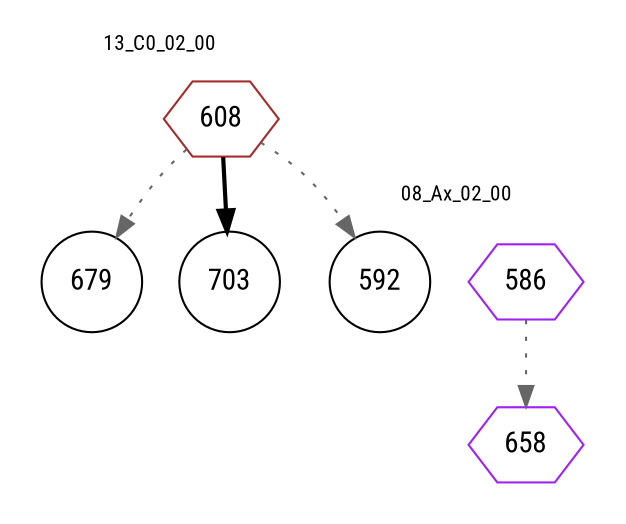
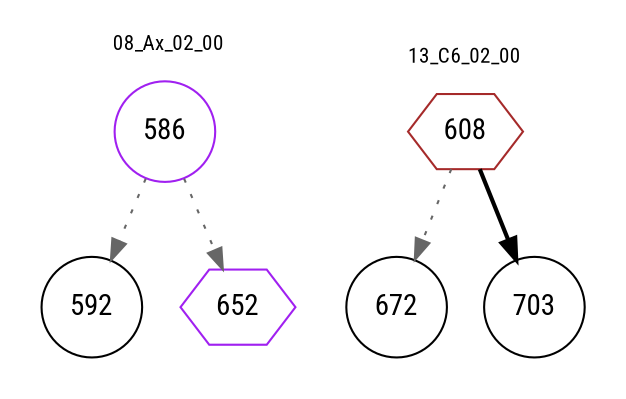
cluster "13_C0_02_00": label "13_C0_02_00" -> "13_C6_02_00"
edge "608" -> "592": now "586" -> "592"
node "679": label "679" -> "672"
node "586": shape hexagon -> circle
node "658": label "658" -> "652"
